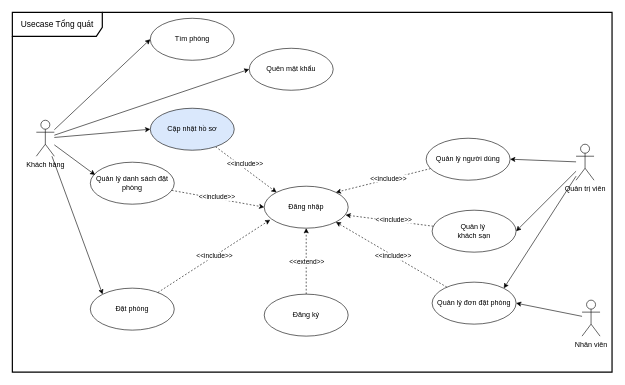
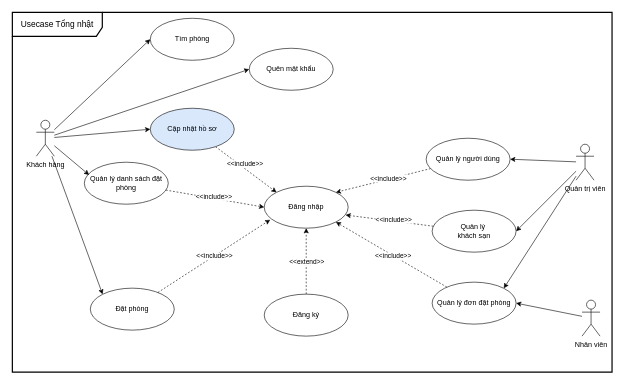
node "Usecase Tổng quát": label "Usecase Tổng quát" -> "Usecase Tổng nhật"
node "Quản lý danh sách đặt phòng": moved (132, 183) -> (126, 183)
